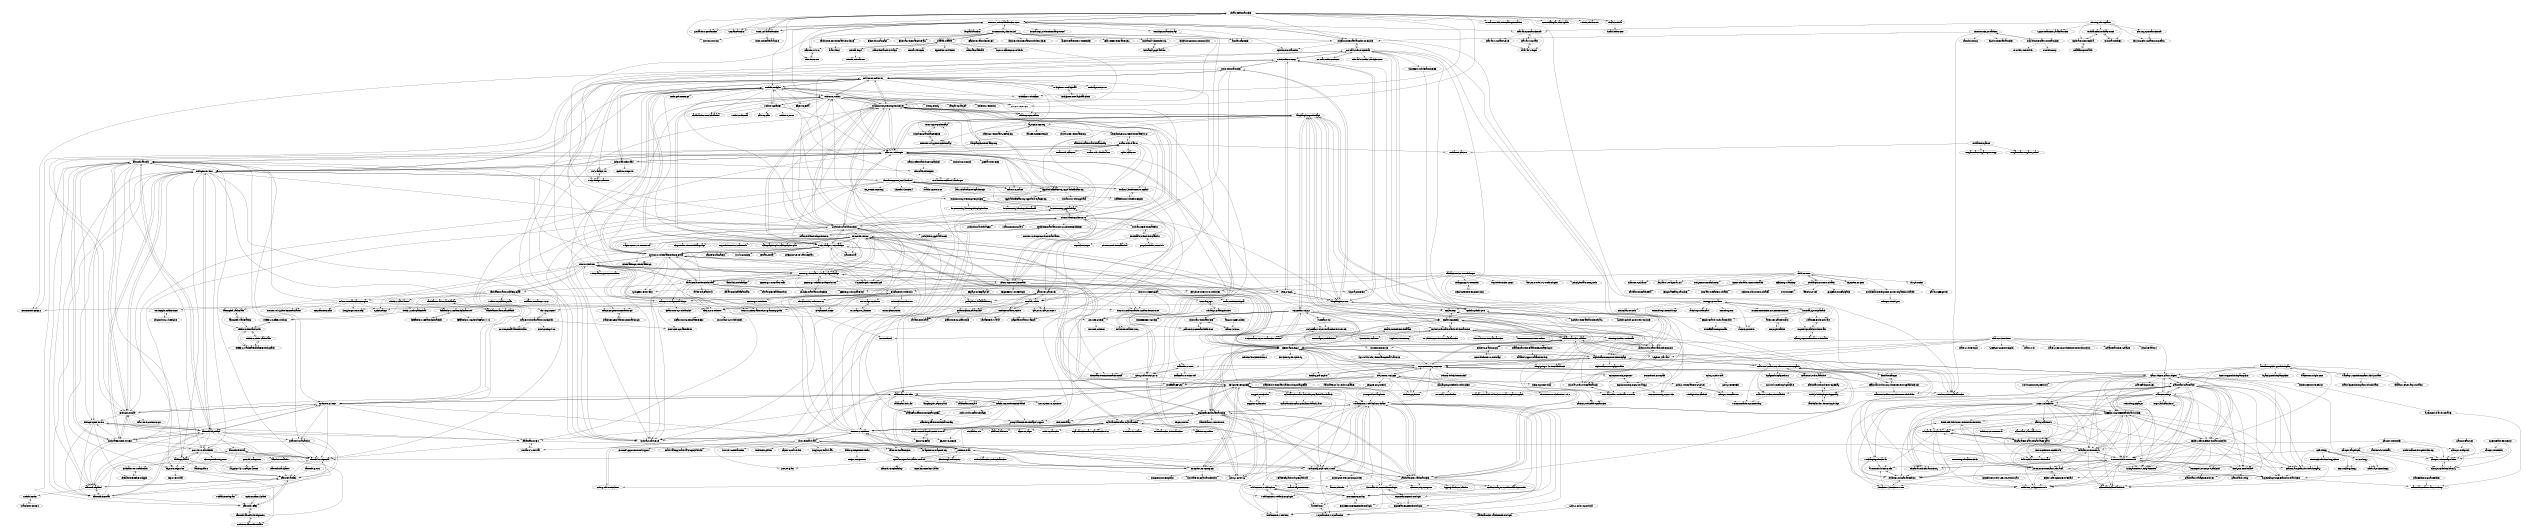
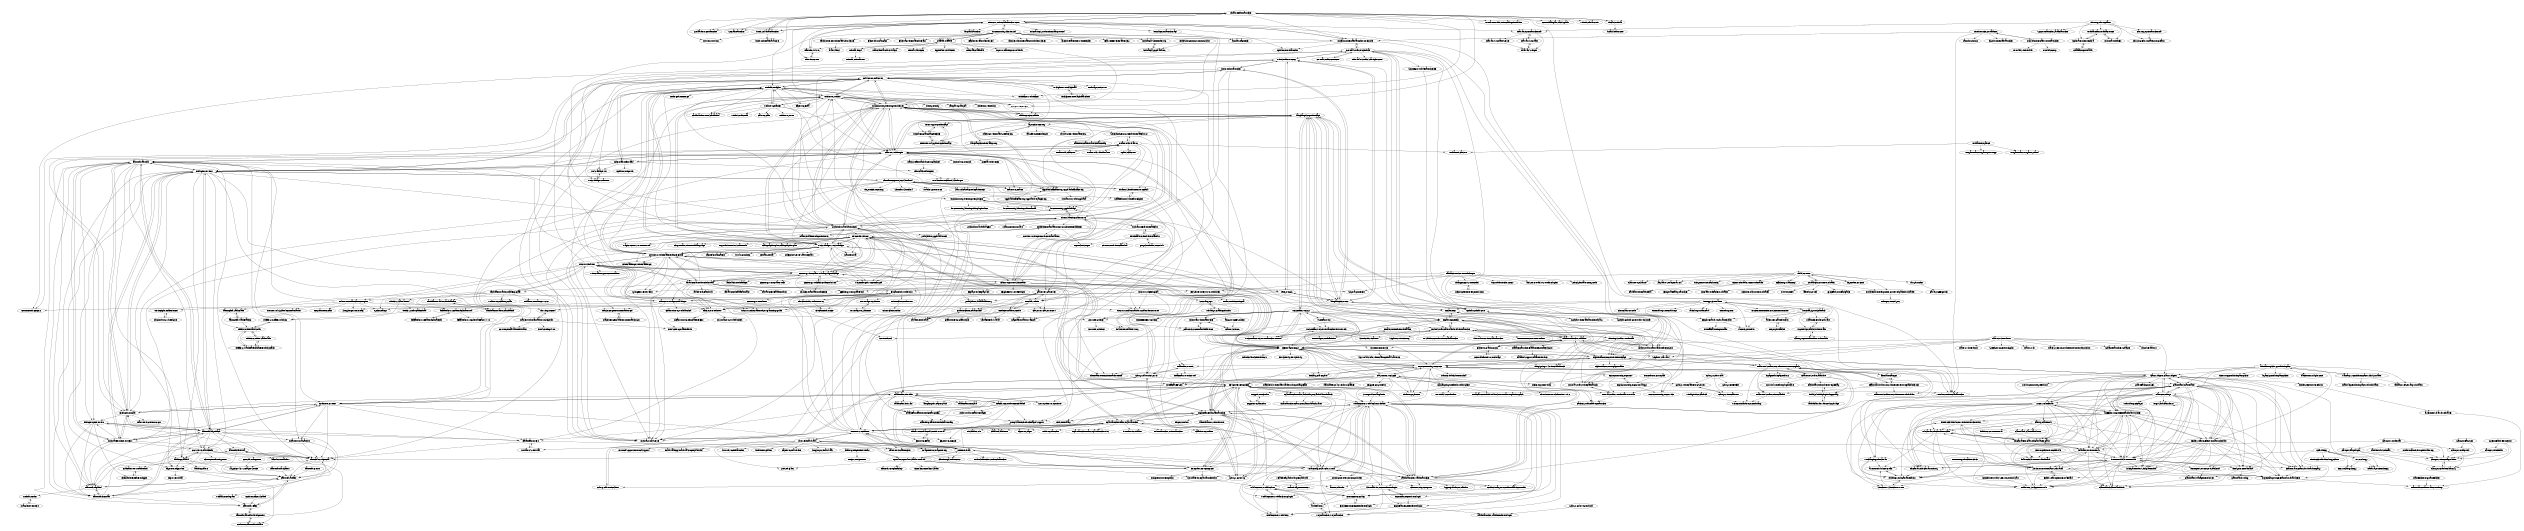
node "CarmJos/UserPrefix": label "CarmJos/UserPrefix" -> "CarmJos/WonderLab"
